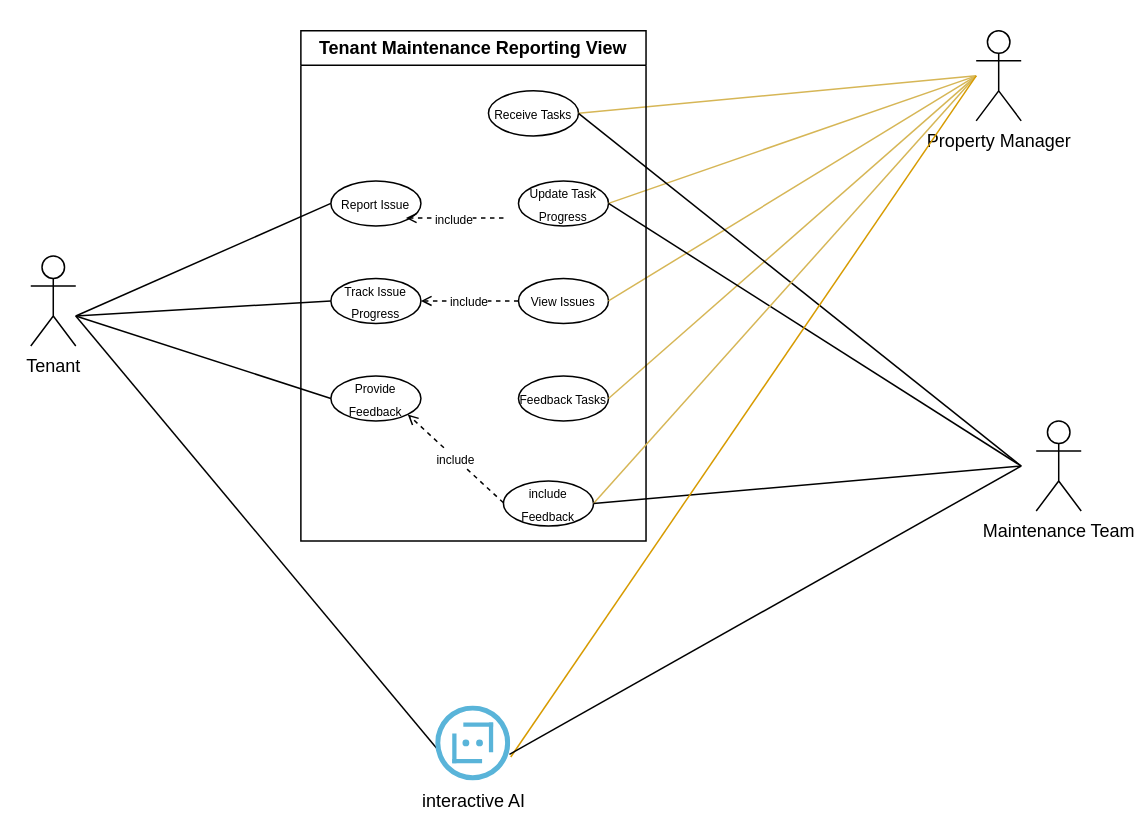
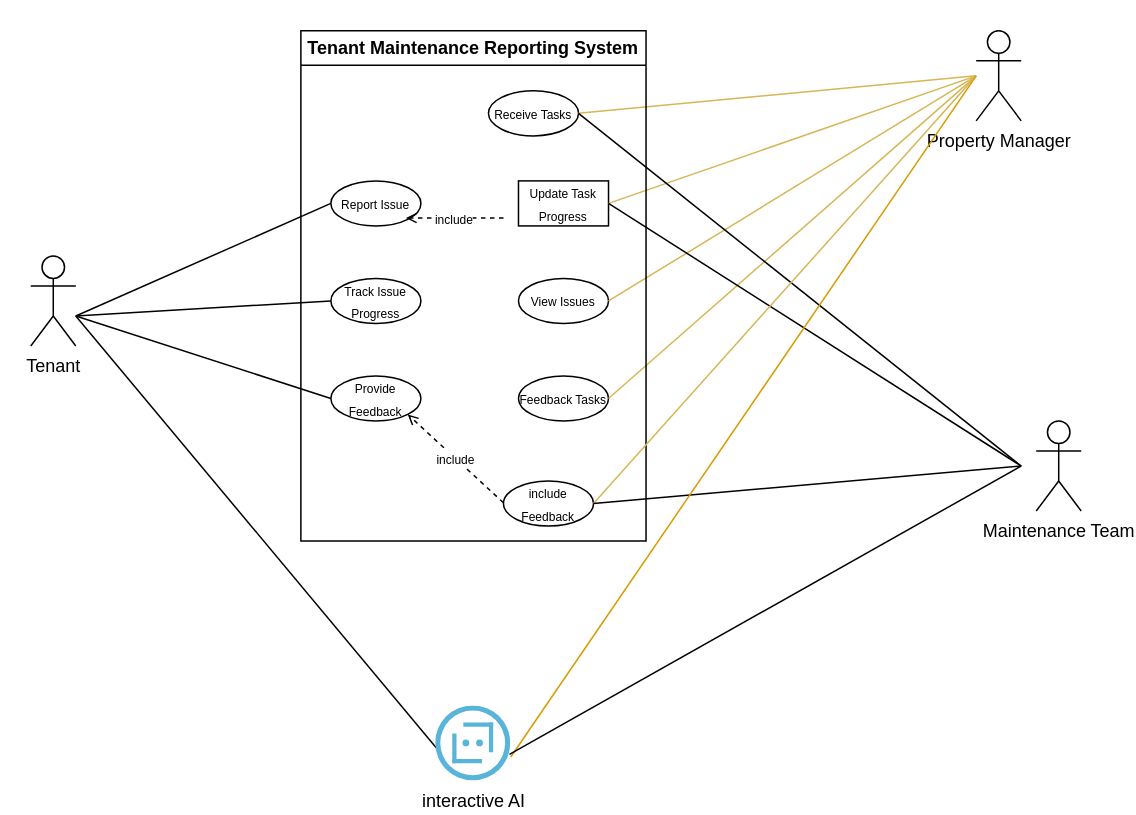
node "Tenant Maintenance Reporting View": label "Tenant Maintenance Reporting View" -> "Tenant Maintenance Reporting System"
node "Update Task Progress": shape ellipse -> rectangle
edge "View Issues" -> "Track Issue Progress": removed, label "include"
